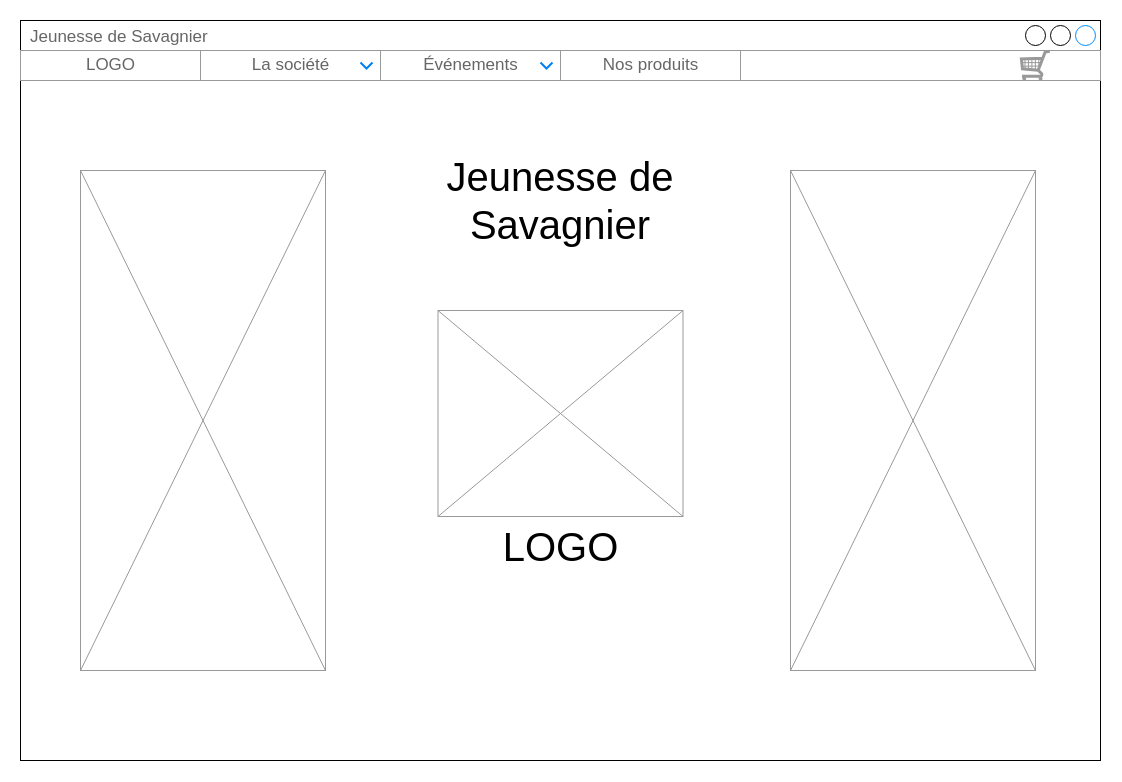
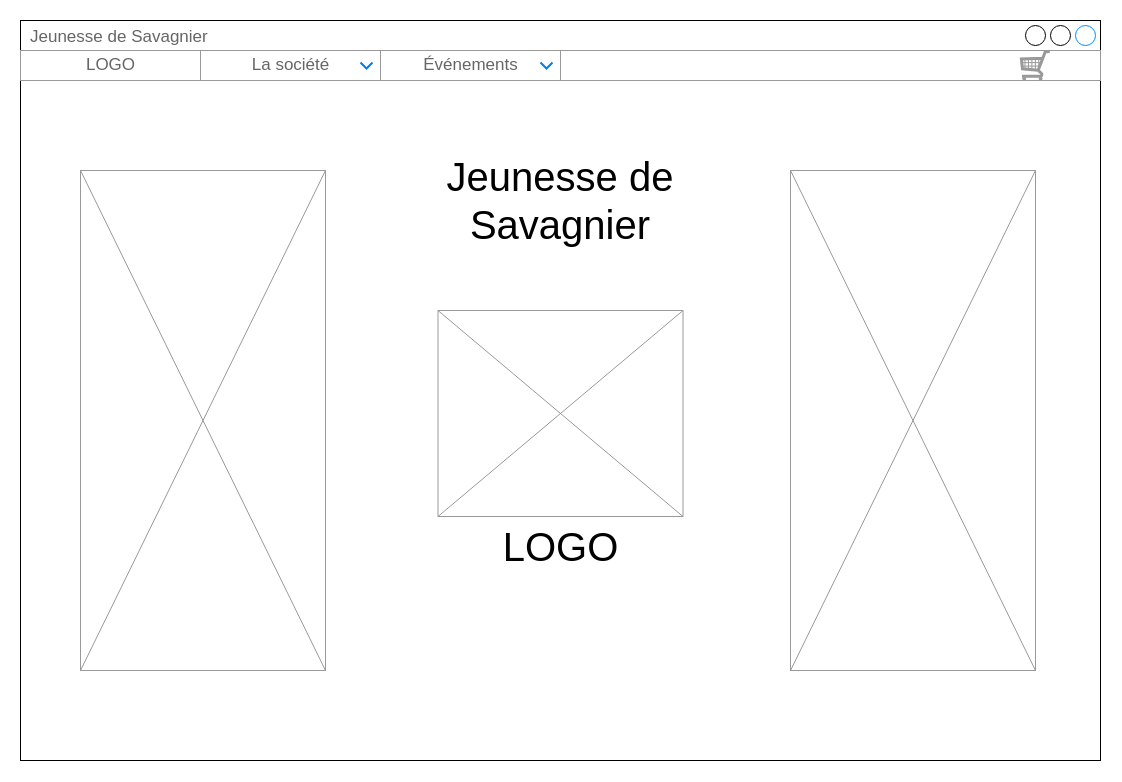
node "Nos produits": removed
